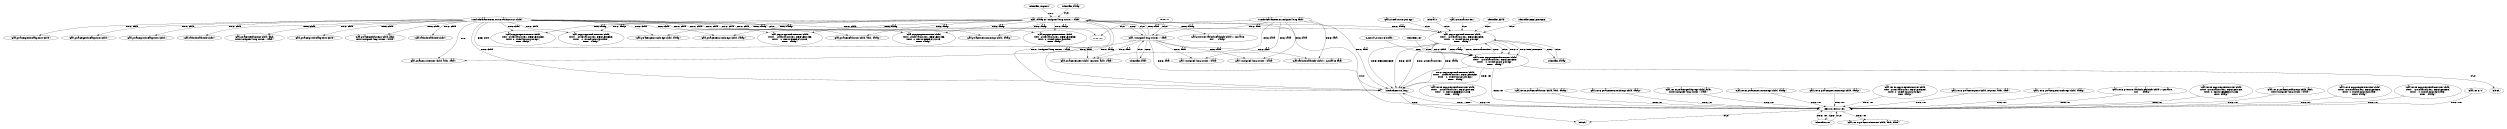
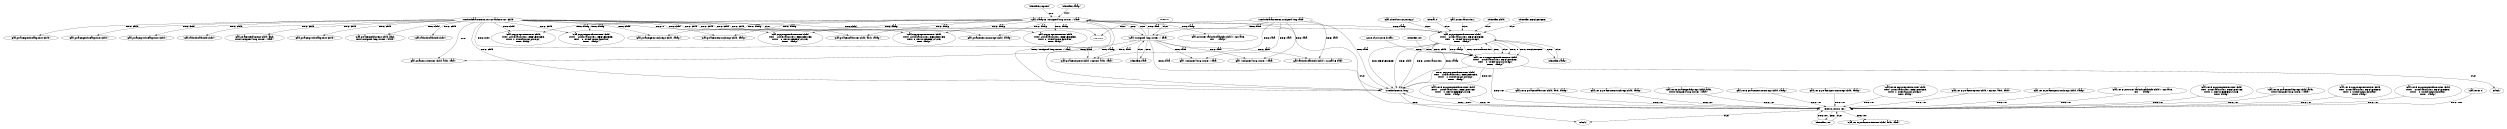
edge "(MethodParameterIn,struct task_struct *child)" -> "(Call,ptrace_setcrunchregs(child, datap))": label "DDG: child" -> "DDG: 0"
edge "(MethodParameterIn,struct task_struct *child)" -> "(Call,ptrace_request(child, request, addr, data))": label "GPR: child" -> "DDG: child"
